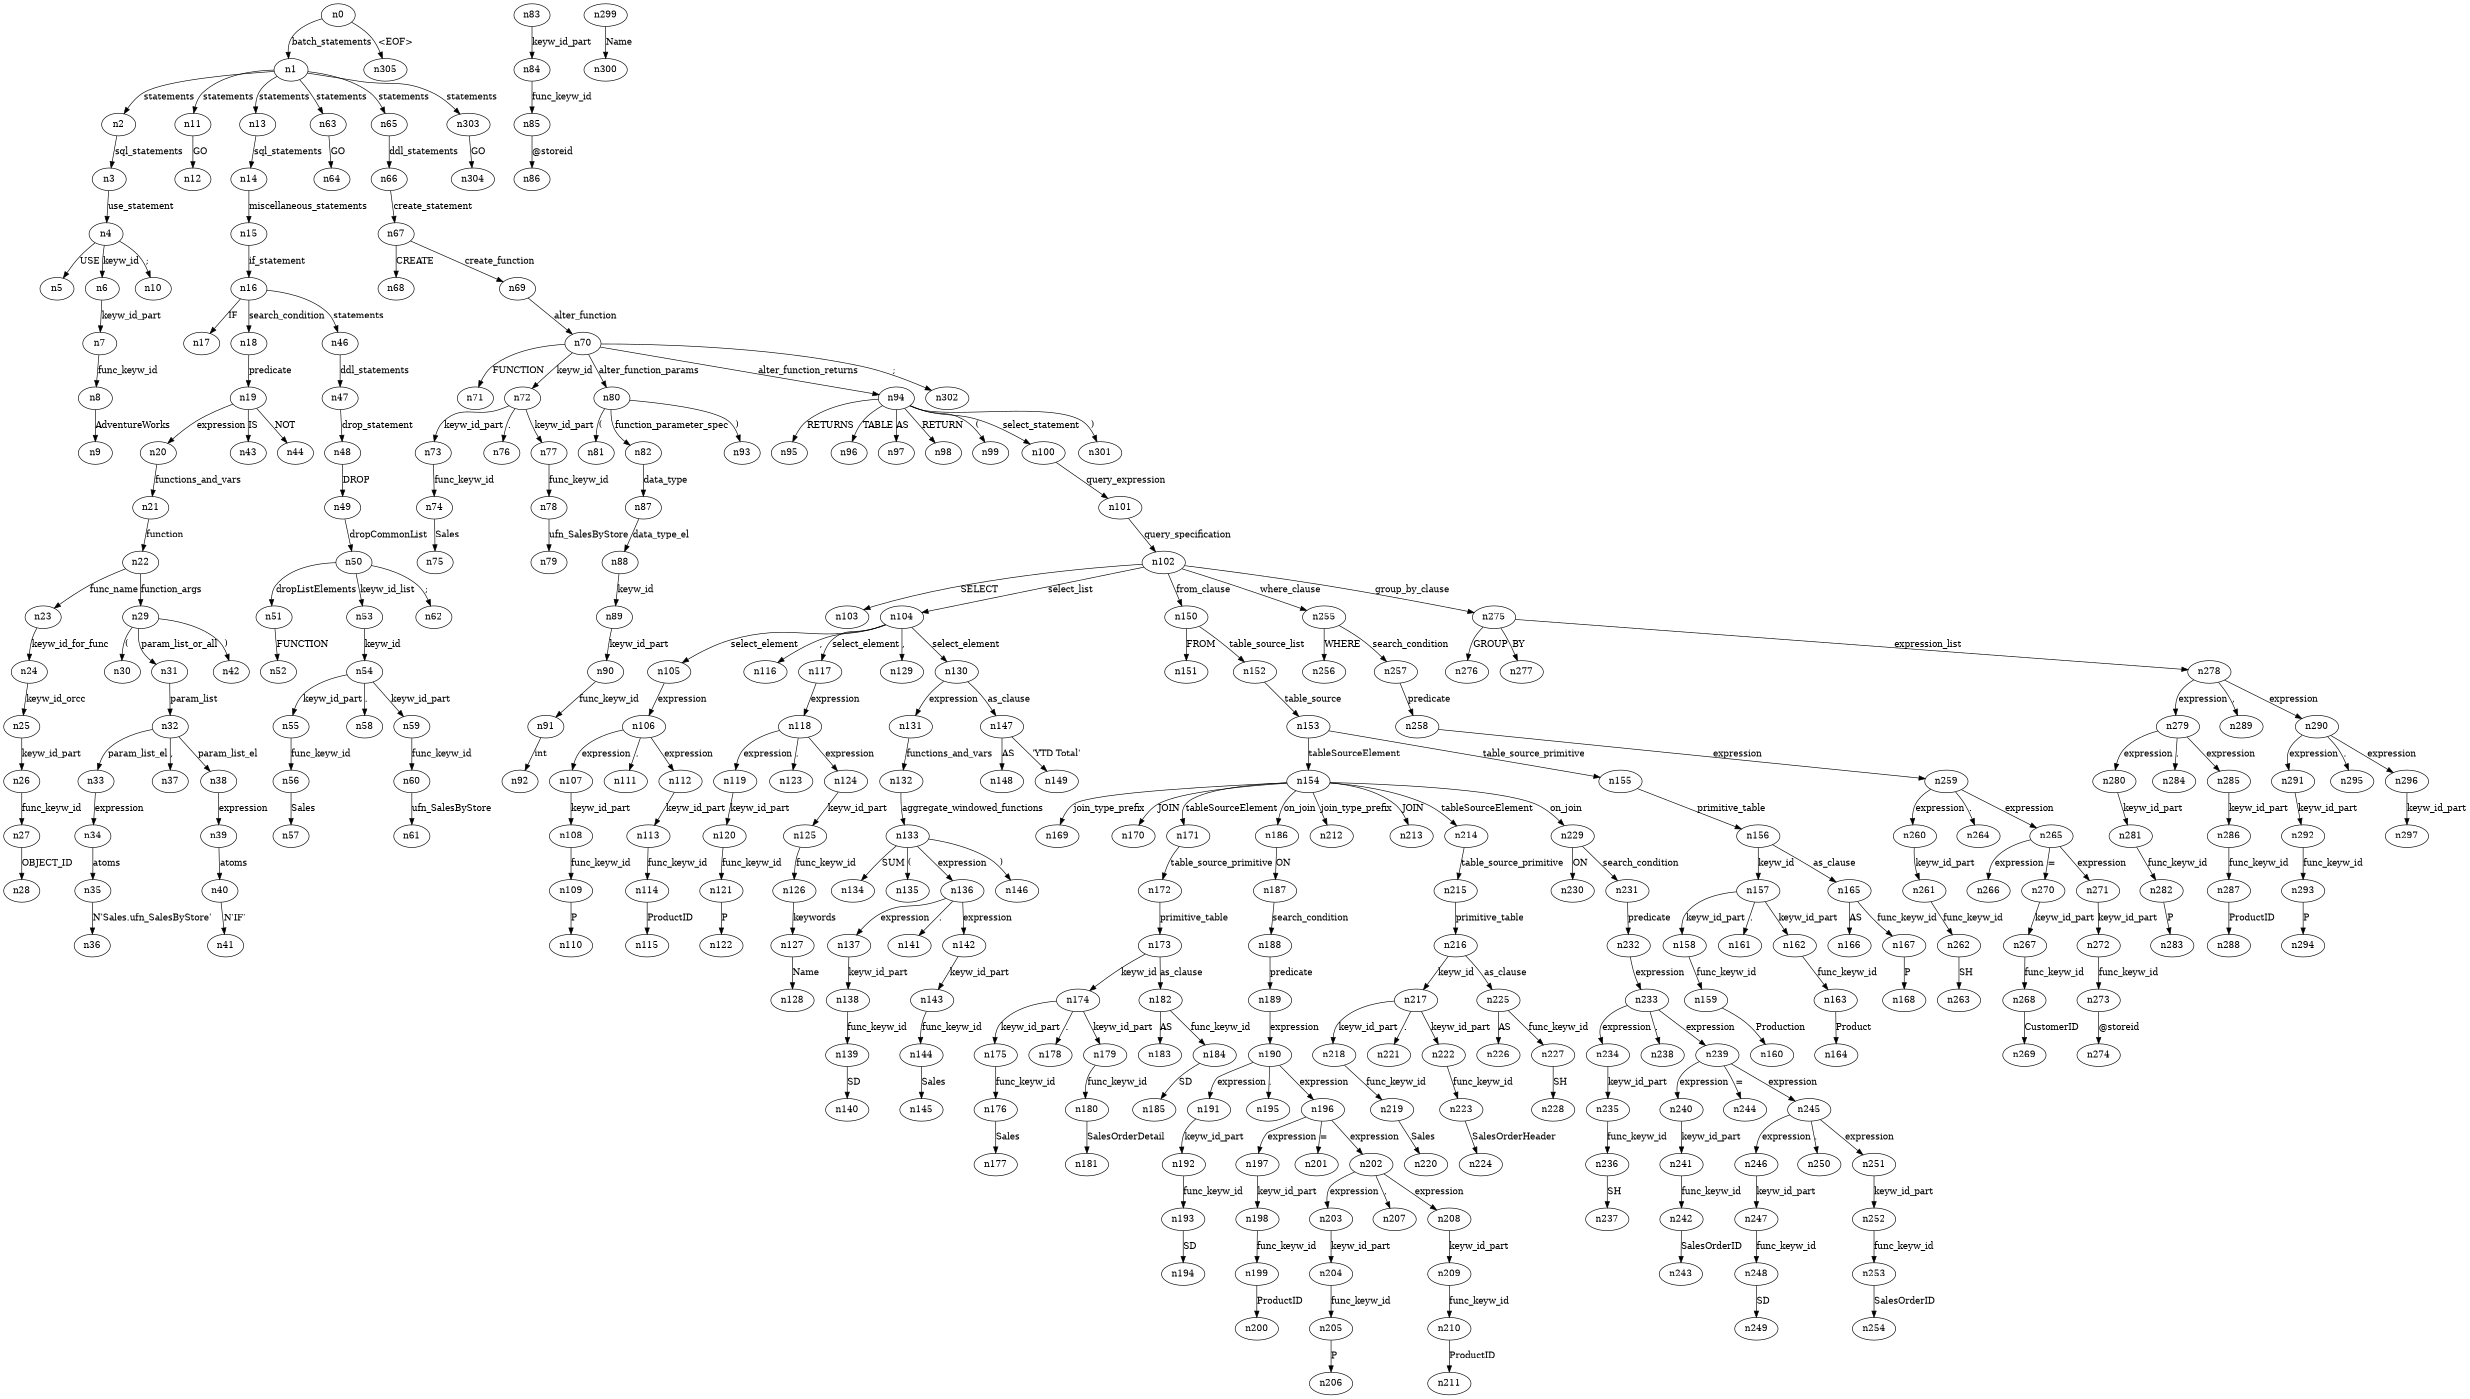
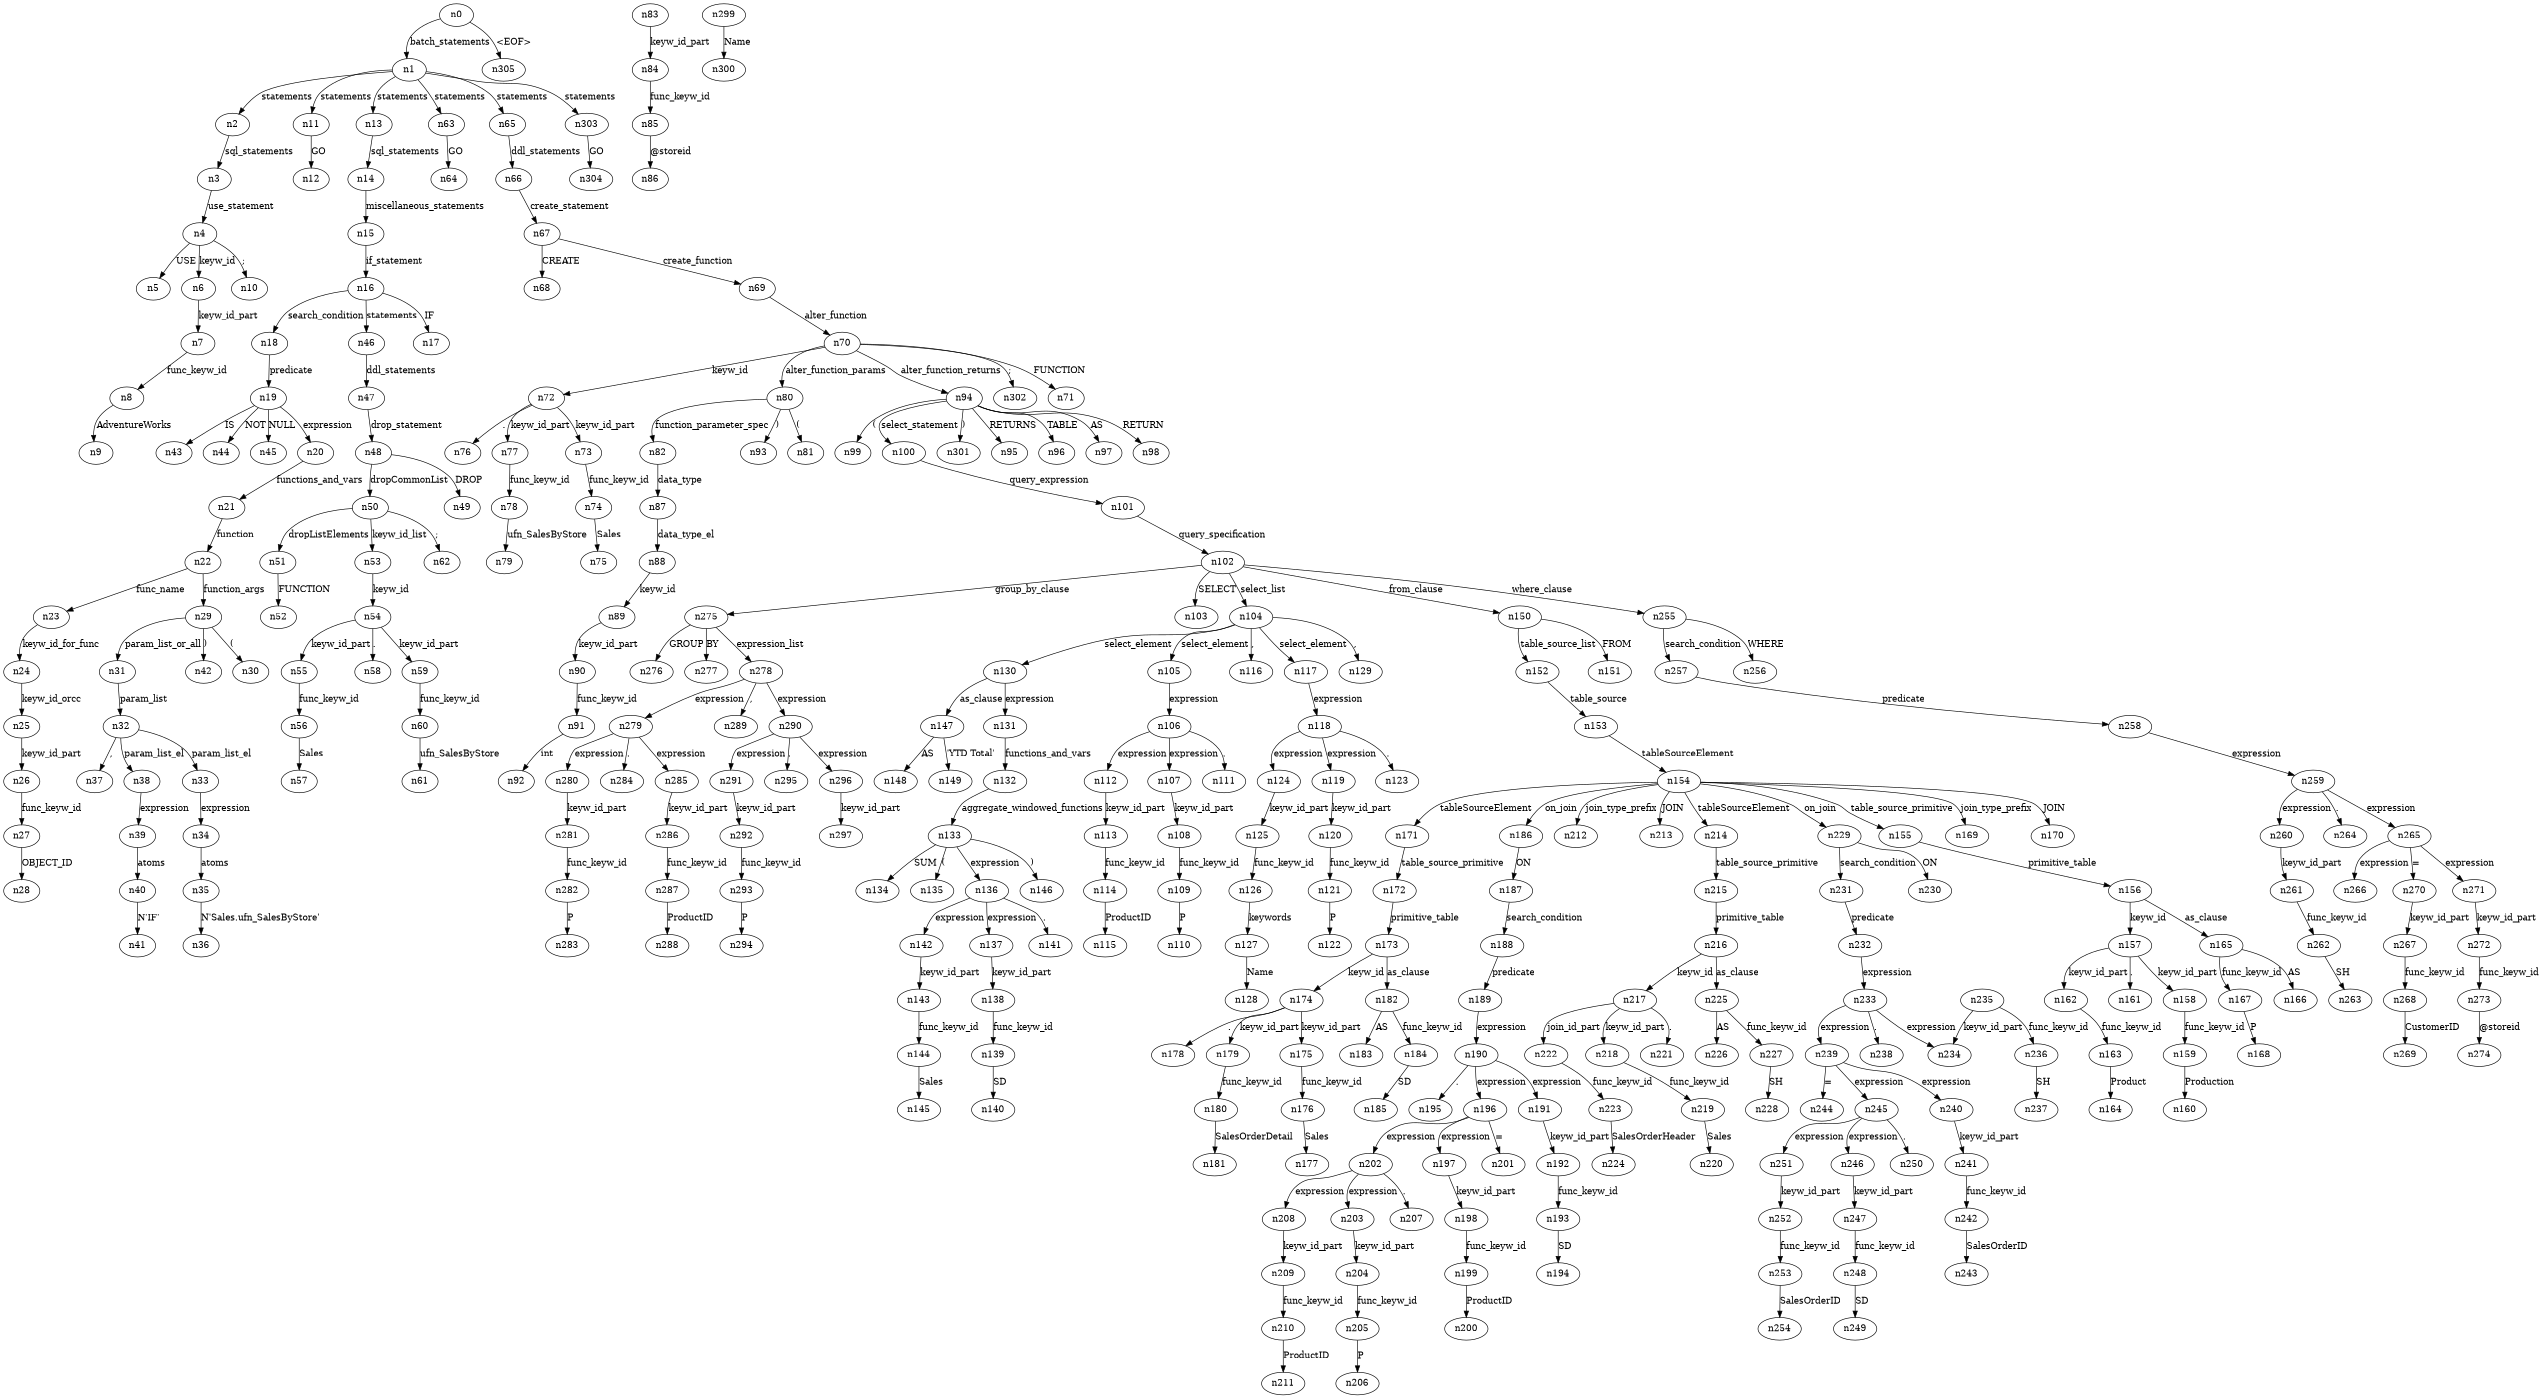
node "n45": added
edge "n49" -> "n50": now "n48" -> "n50"
edge "n153" -> "n155": now "n154" -> "n155"
edge "n217" -> "n222": label "keyw_id_part" -> "join_id_part"
edge "n234" -> "n235": reversed
